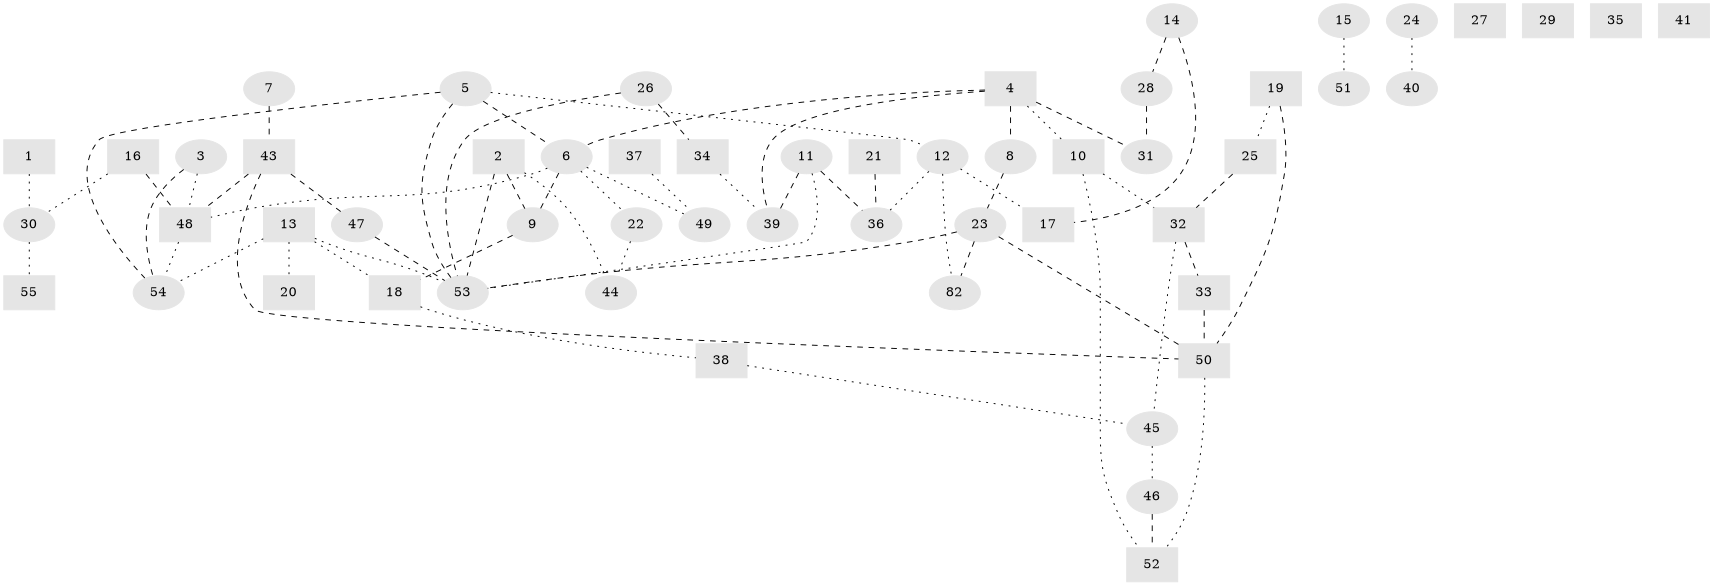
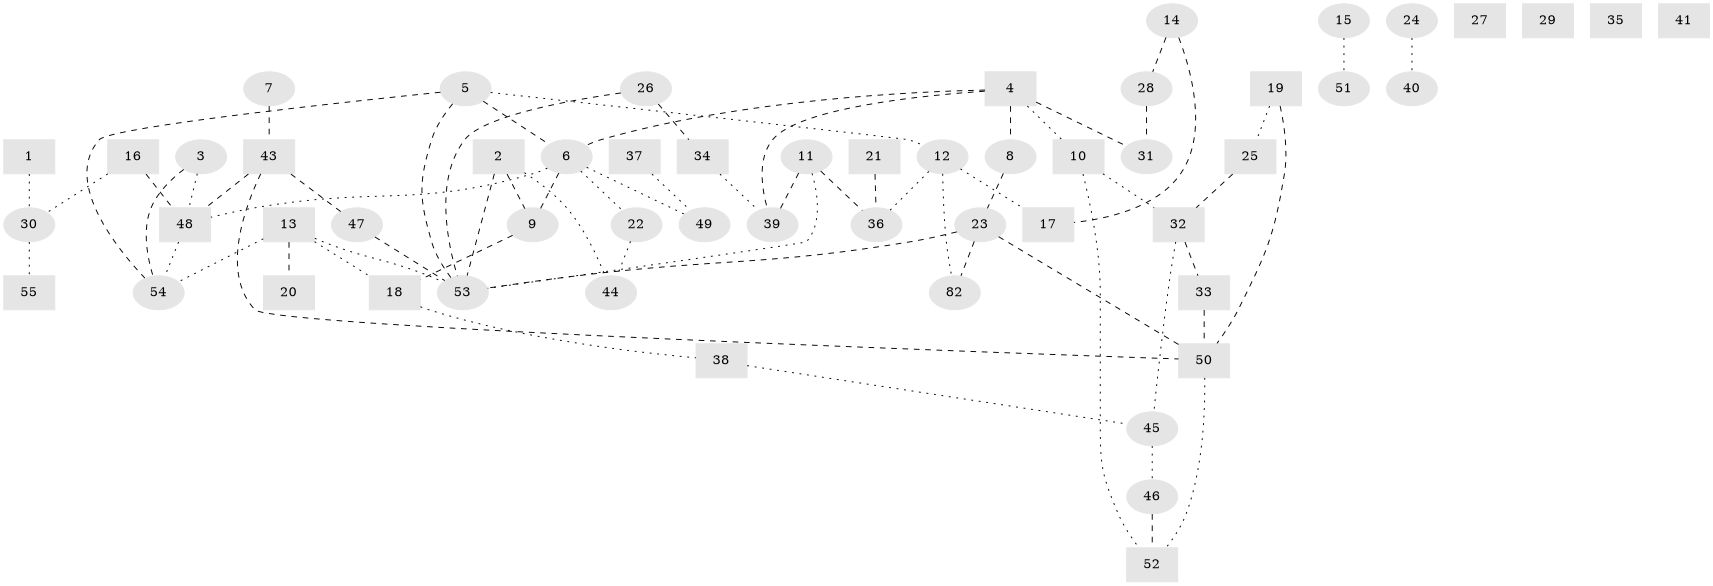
edge "13" -- "20": style dotted -> dashed
